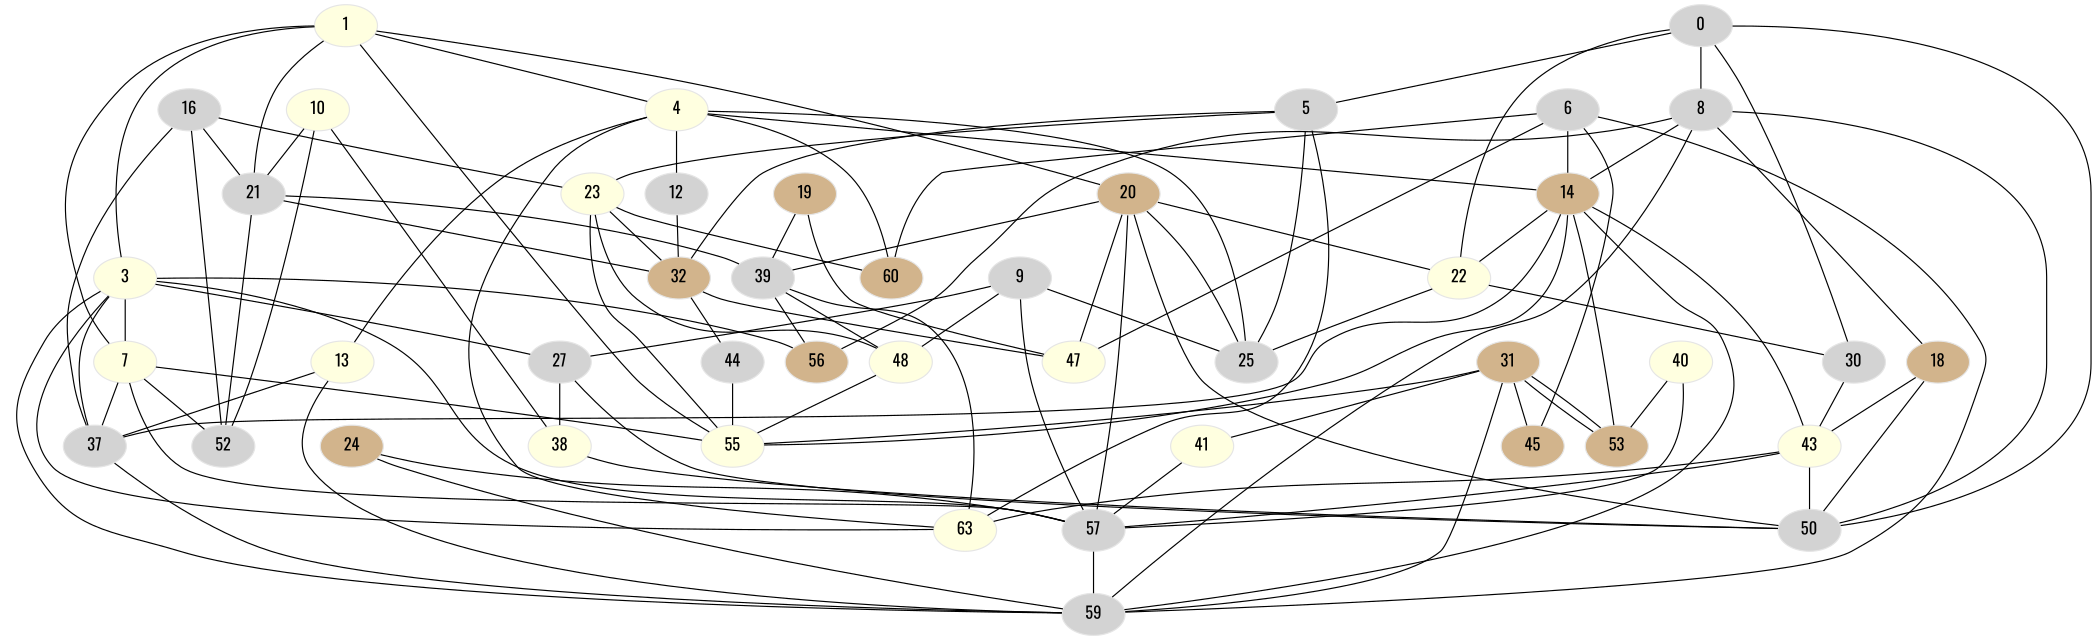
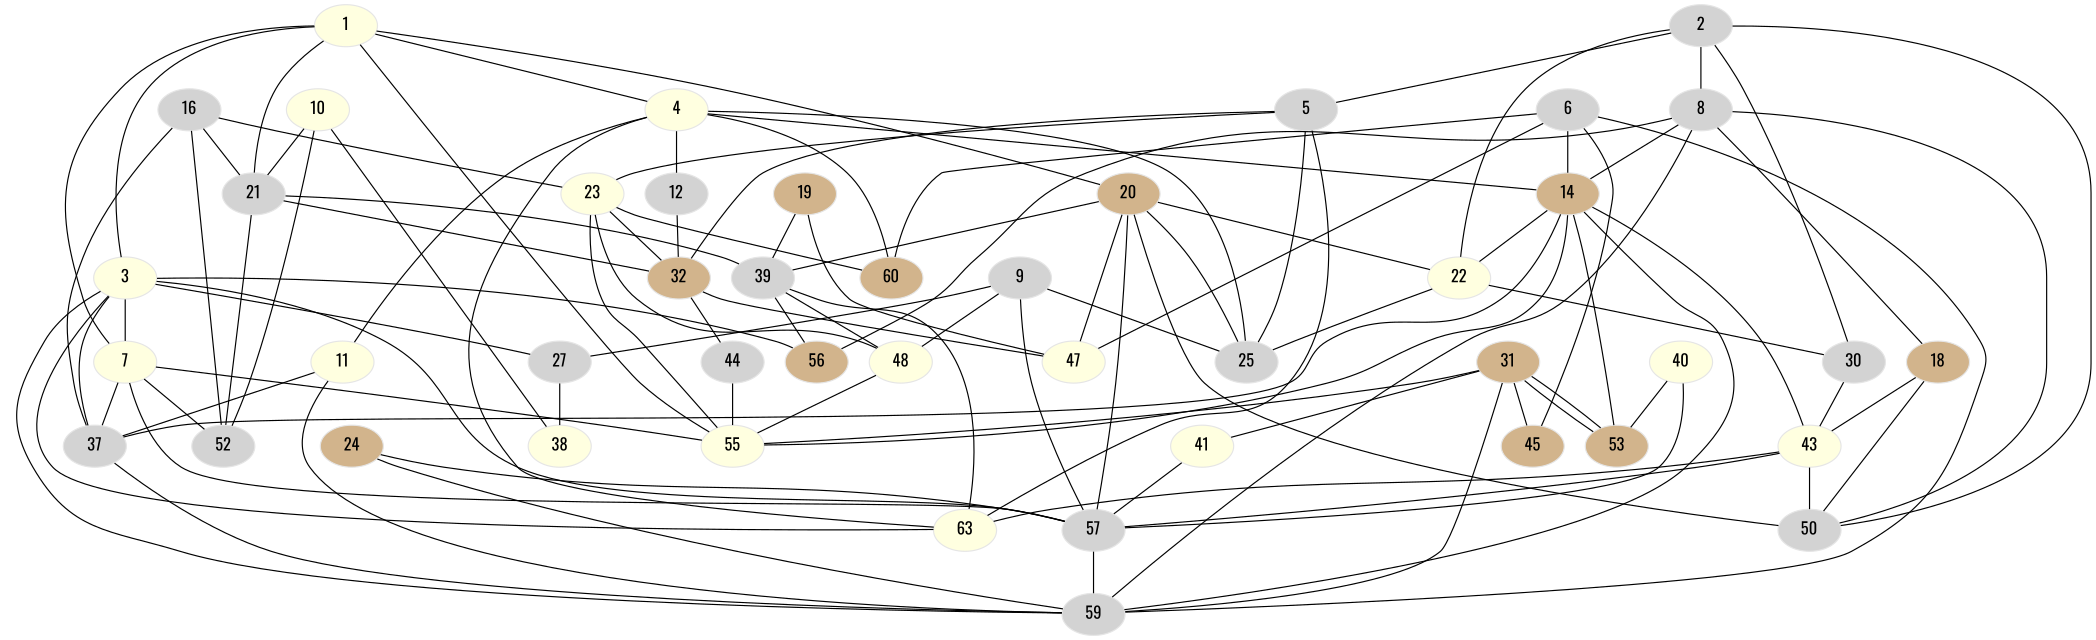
node "0": label "0" -> "2"
node "13": label "13" -> "11"
edge "38" -- "50": removed
edge "27" -- "50": removed
